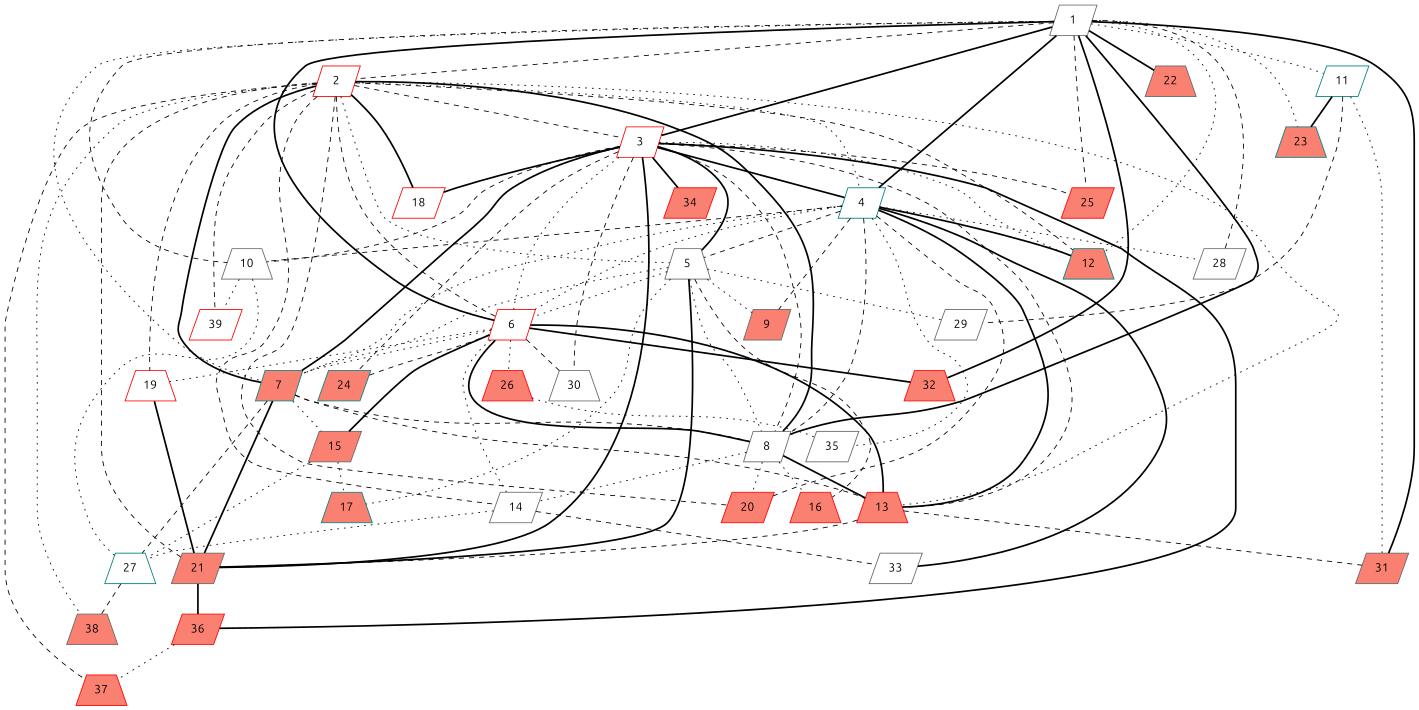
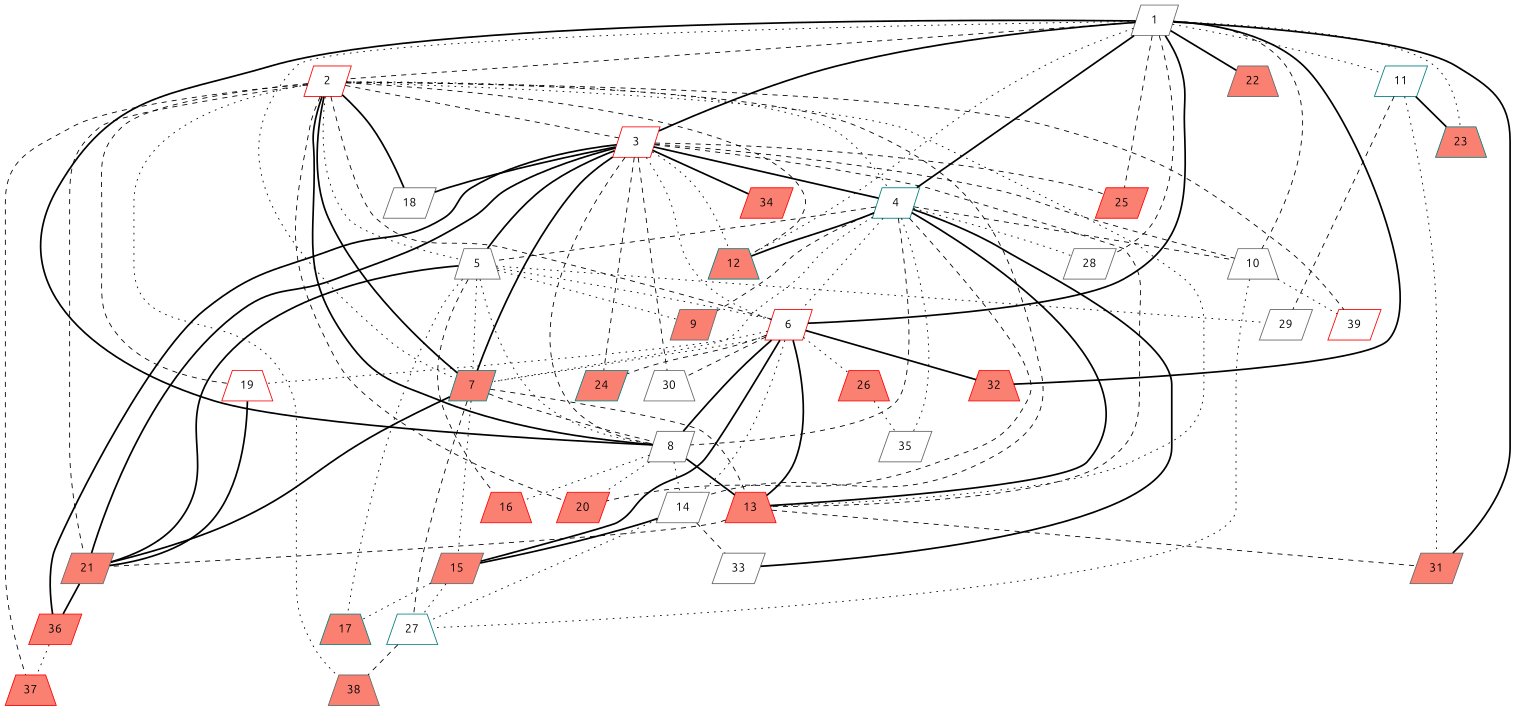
node "18": color red -> gray40
edge "14" -- "15": added
